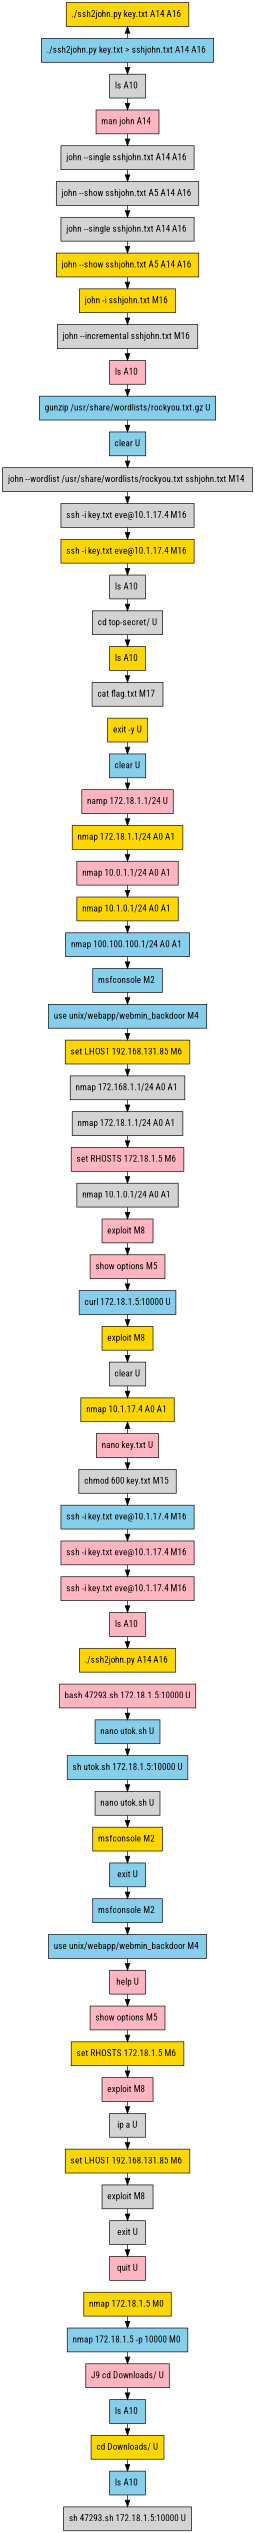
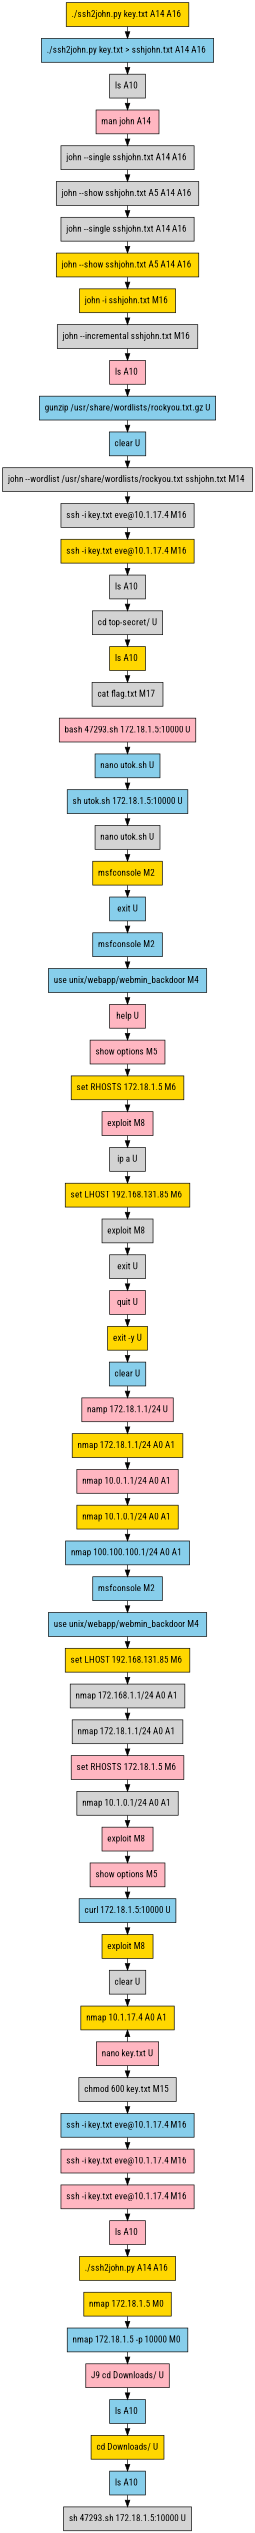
edge "./ssh2john.py key.txt > sshjohn.txt A14 A16" -> "./ssh2john.py key.txt A14 A16": reversed
edge "quit U" -> "exit -y U": added
